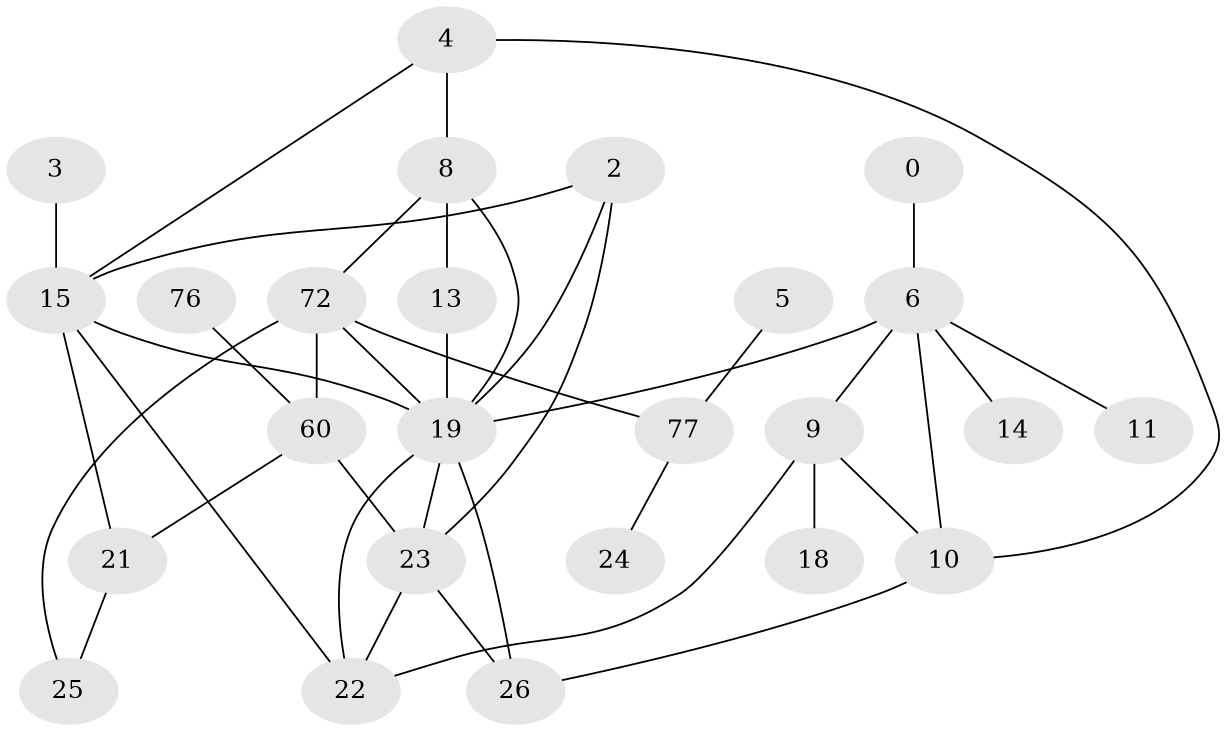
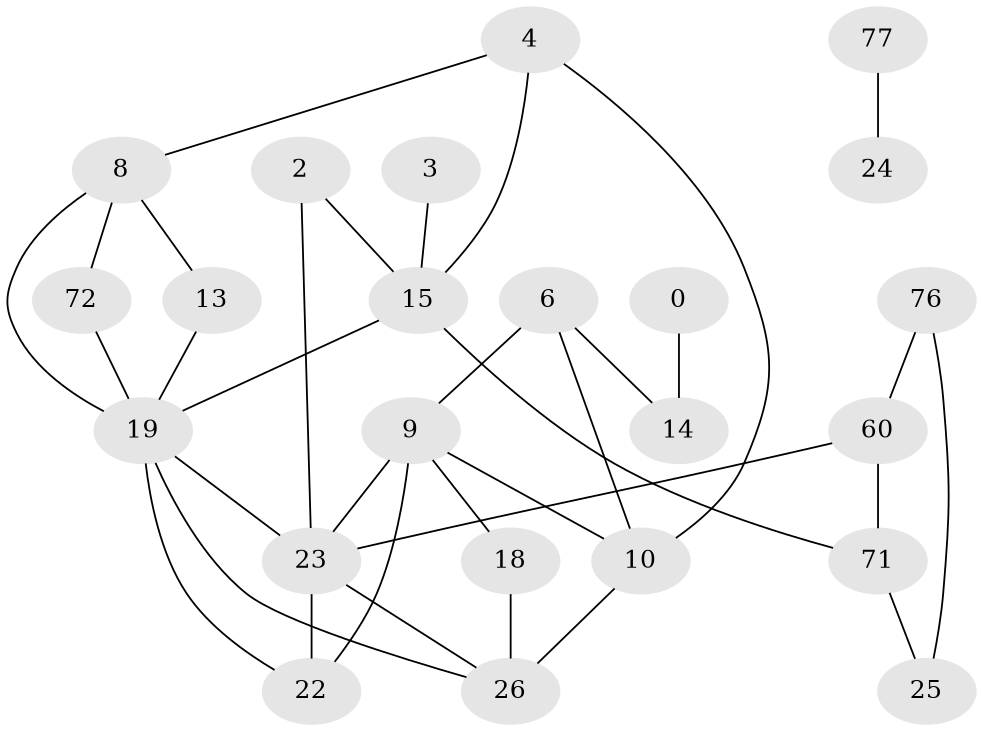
edge "0" -- "6": now "0" -- "14"
node "5": removed
edge "2" -- "19": removed
edge "72" -- "60": removed
edge "72" -- "77": removed
edge "6" -- "19": removed
node "11": removed
edge "72" -- "25": now "76" -- "25"
edge "15" -- "22": removed
edge "9" -- "23": added
node "21": label "21" -> "71"
edge "18" -- "26": added
